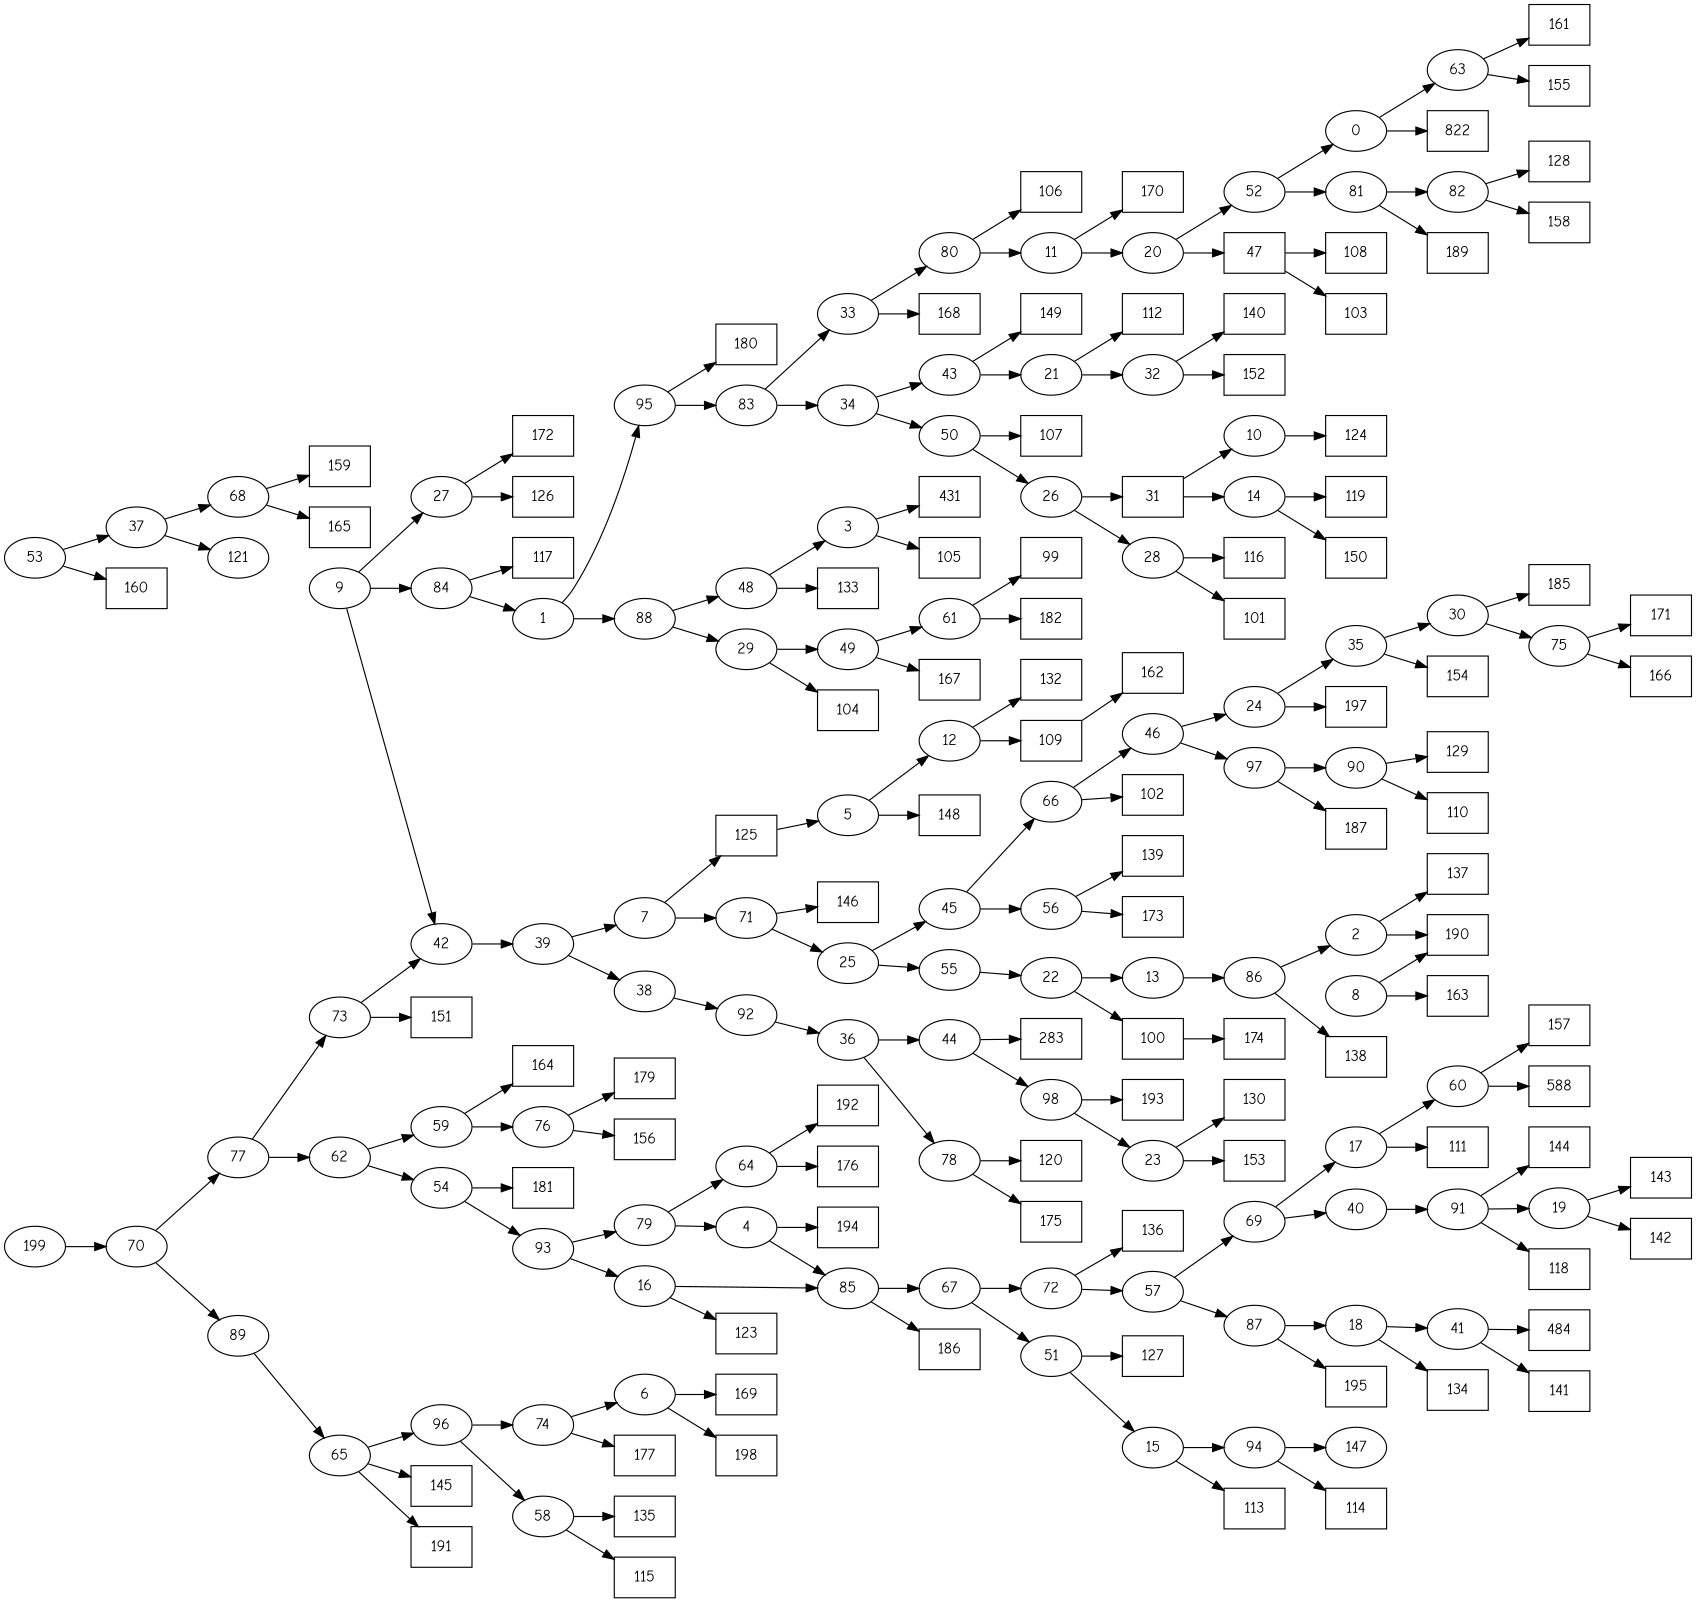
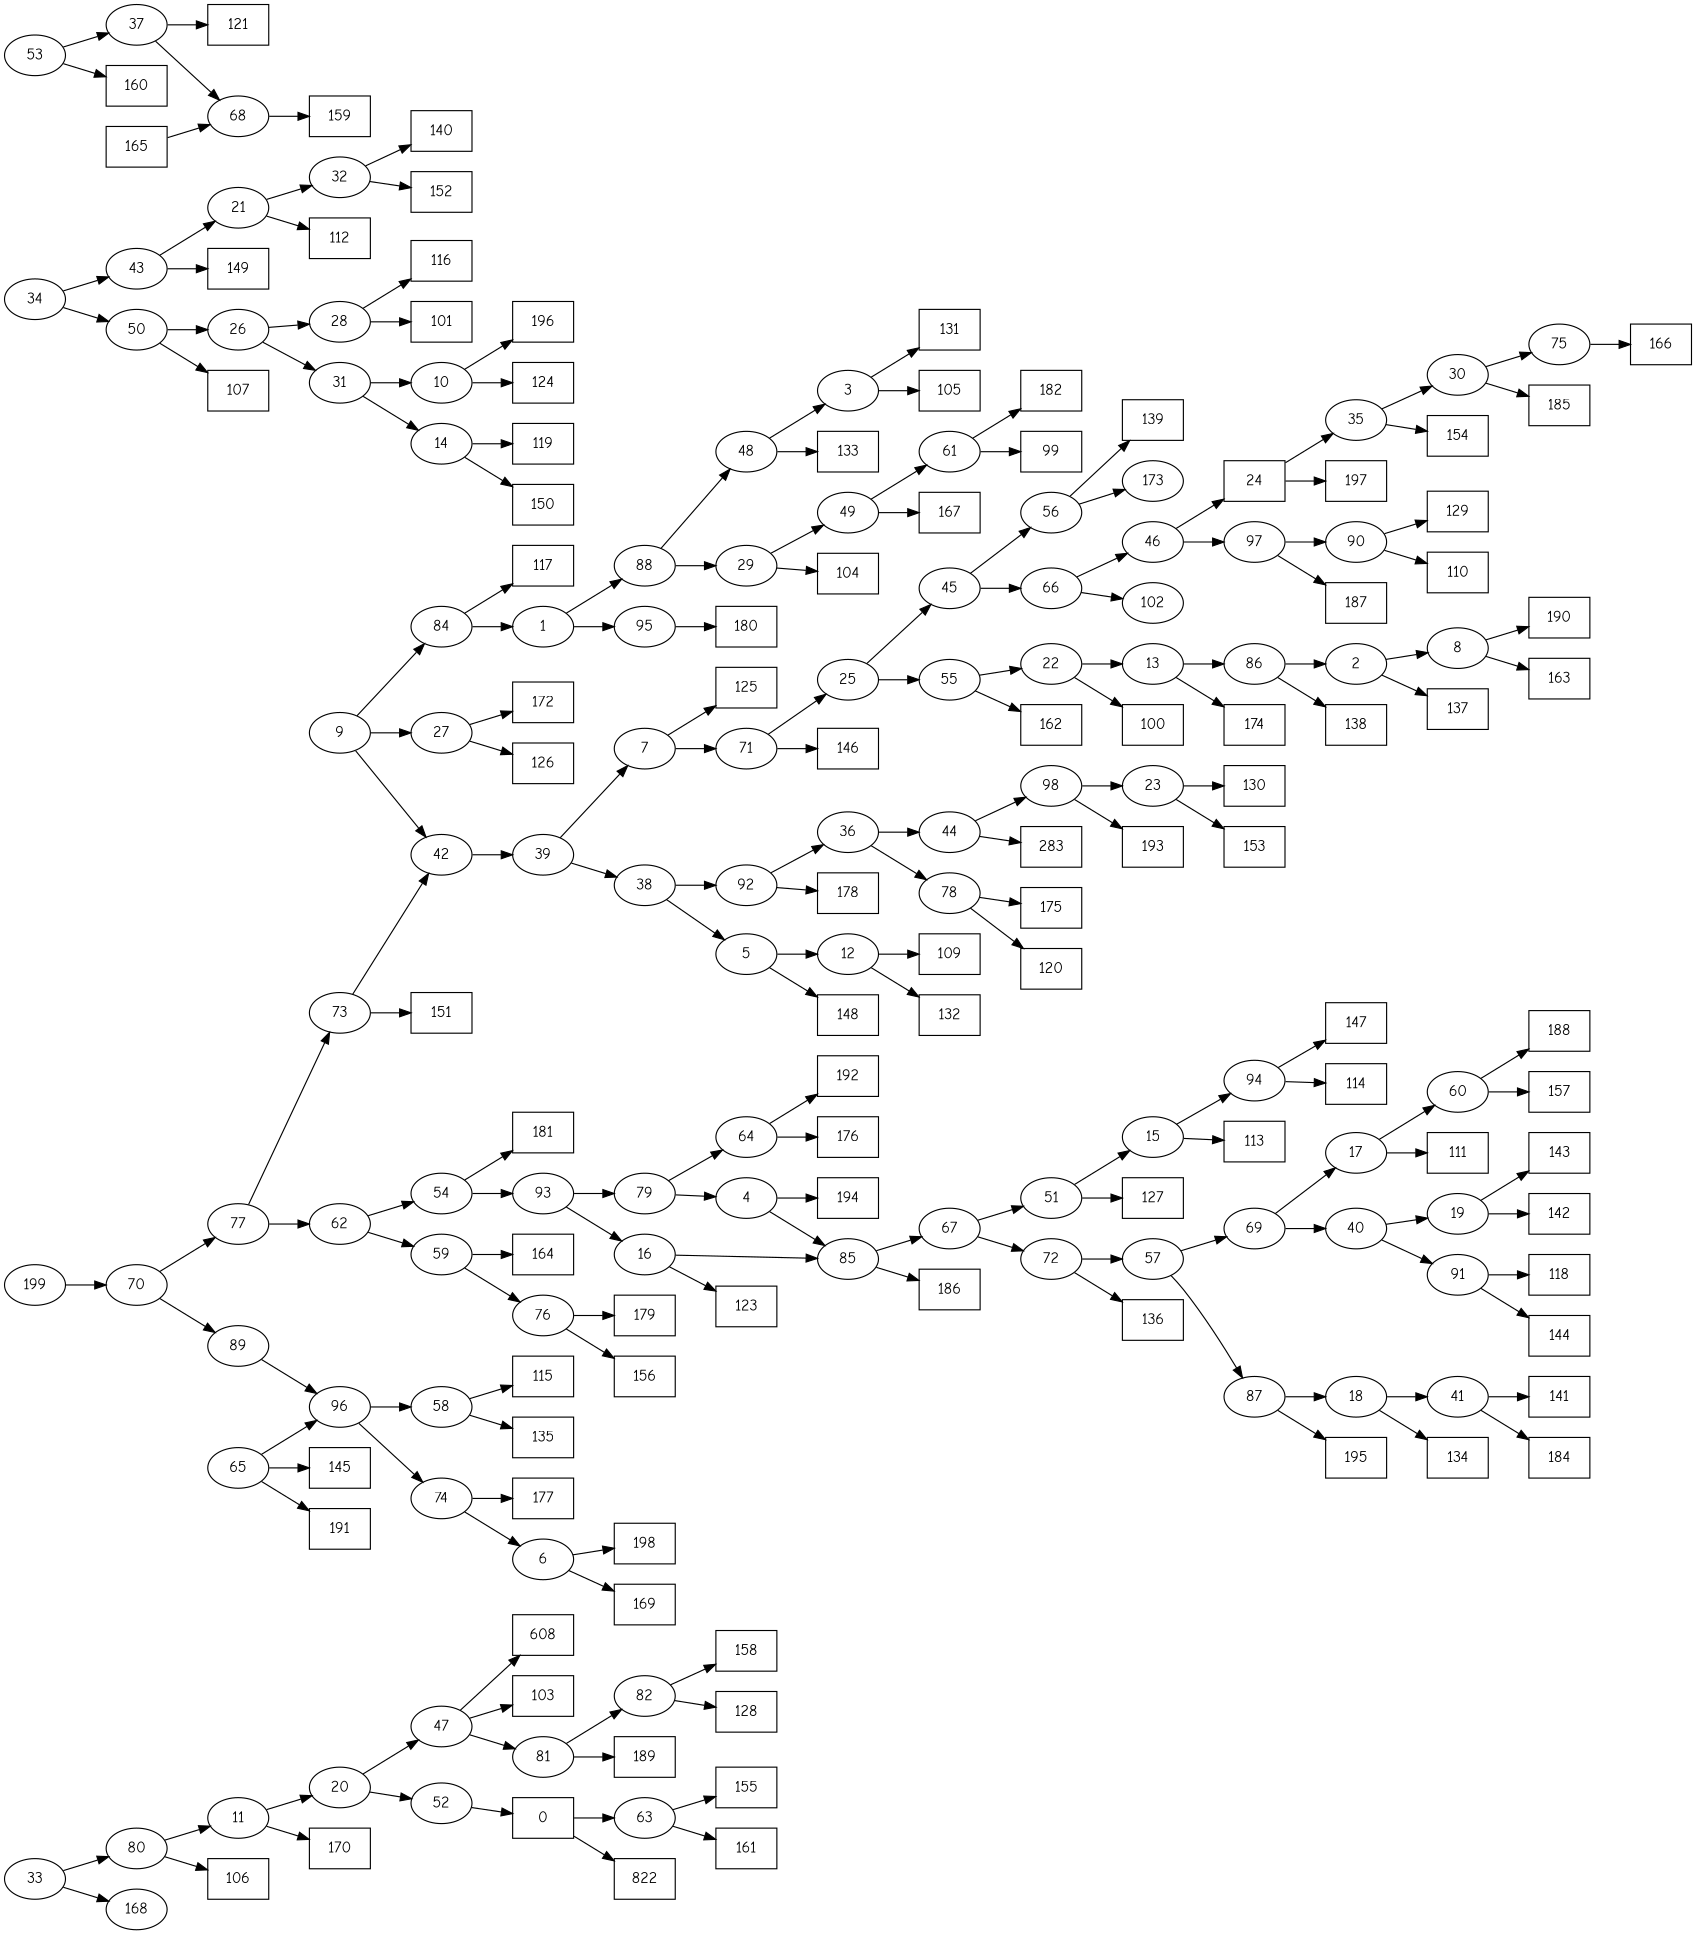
node "0": shape ellipse -> box
edge "52" -> "81": now "47" -> "81"
node "47": shape box -> ellipse
node "108": label "108" -> "608"
node "168": shape box -> ellipse
node "196": added
node "83": removed
node "431": label "431" -> "131"
node "31": shape box -> ellipse
edge "68" -> "165": reversed
node "121": shape ellipse -> box
node "171": removed
node "24": shape ellipse -> box
edge "109" -> "162": now "55" -> "162"
node "102": shape box -> ellipse
edge "125" -> "5": now "38" -> "5"
node "178": added
node "173": shape box -> ellipse
edge "2" -> "190": now "2" -> "8"
edge "100" -> "174": now "13" -> "174"
node "588": label "588" -> "188"
edge "91" -> "19": now "40" -> "19"
node "484": label "484" -> "184"
edge "89" -> "65": now "89" -> "96"
node "147": shape ellipse -> box
